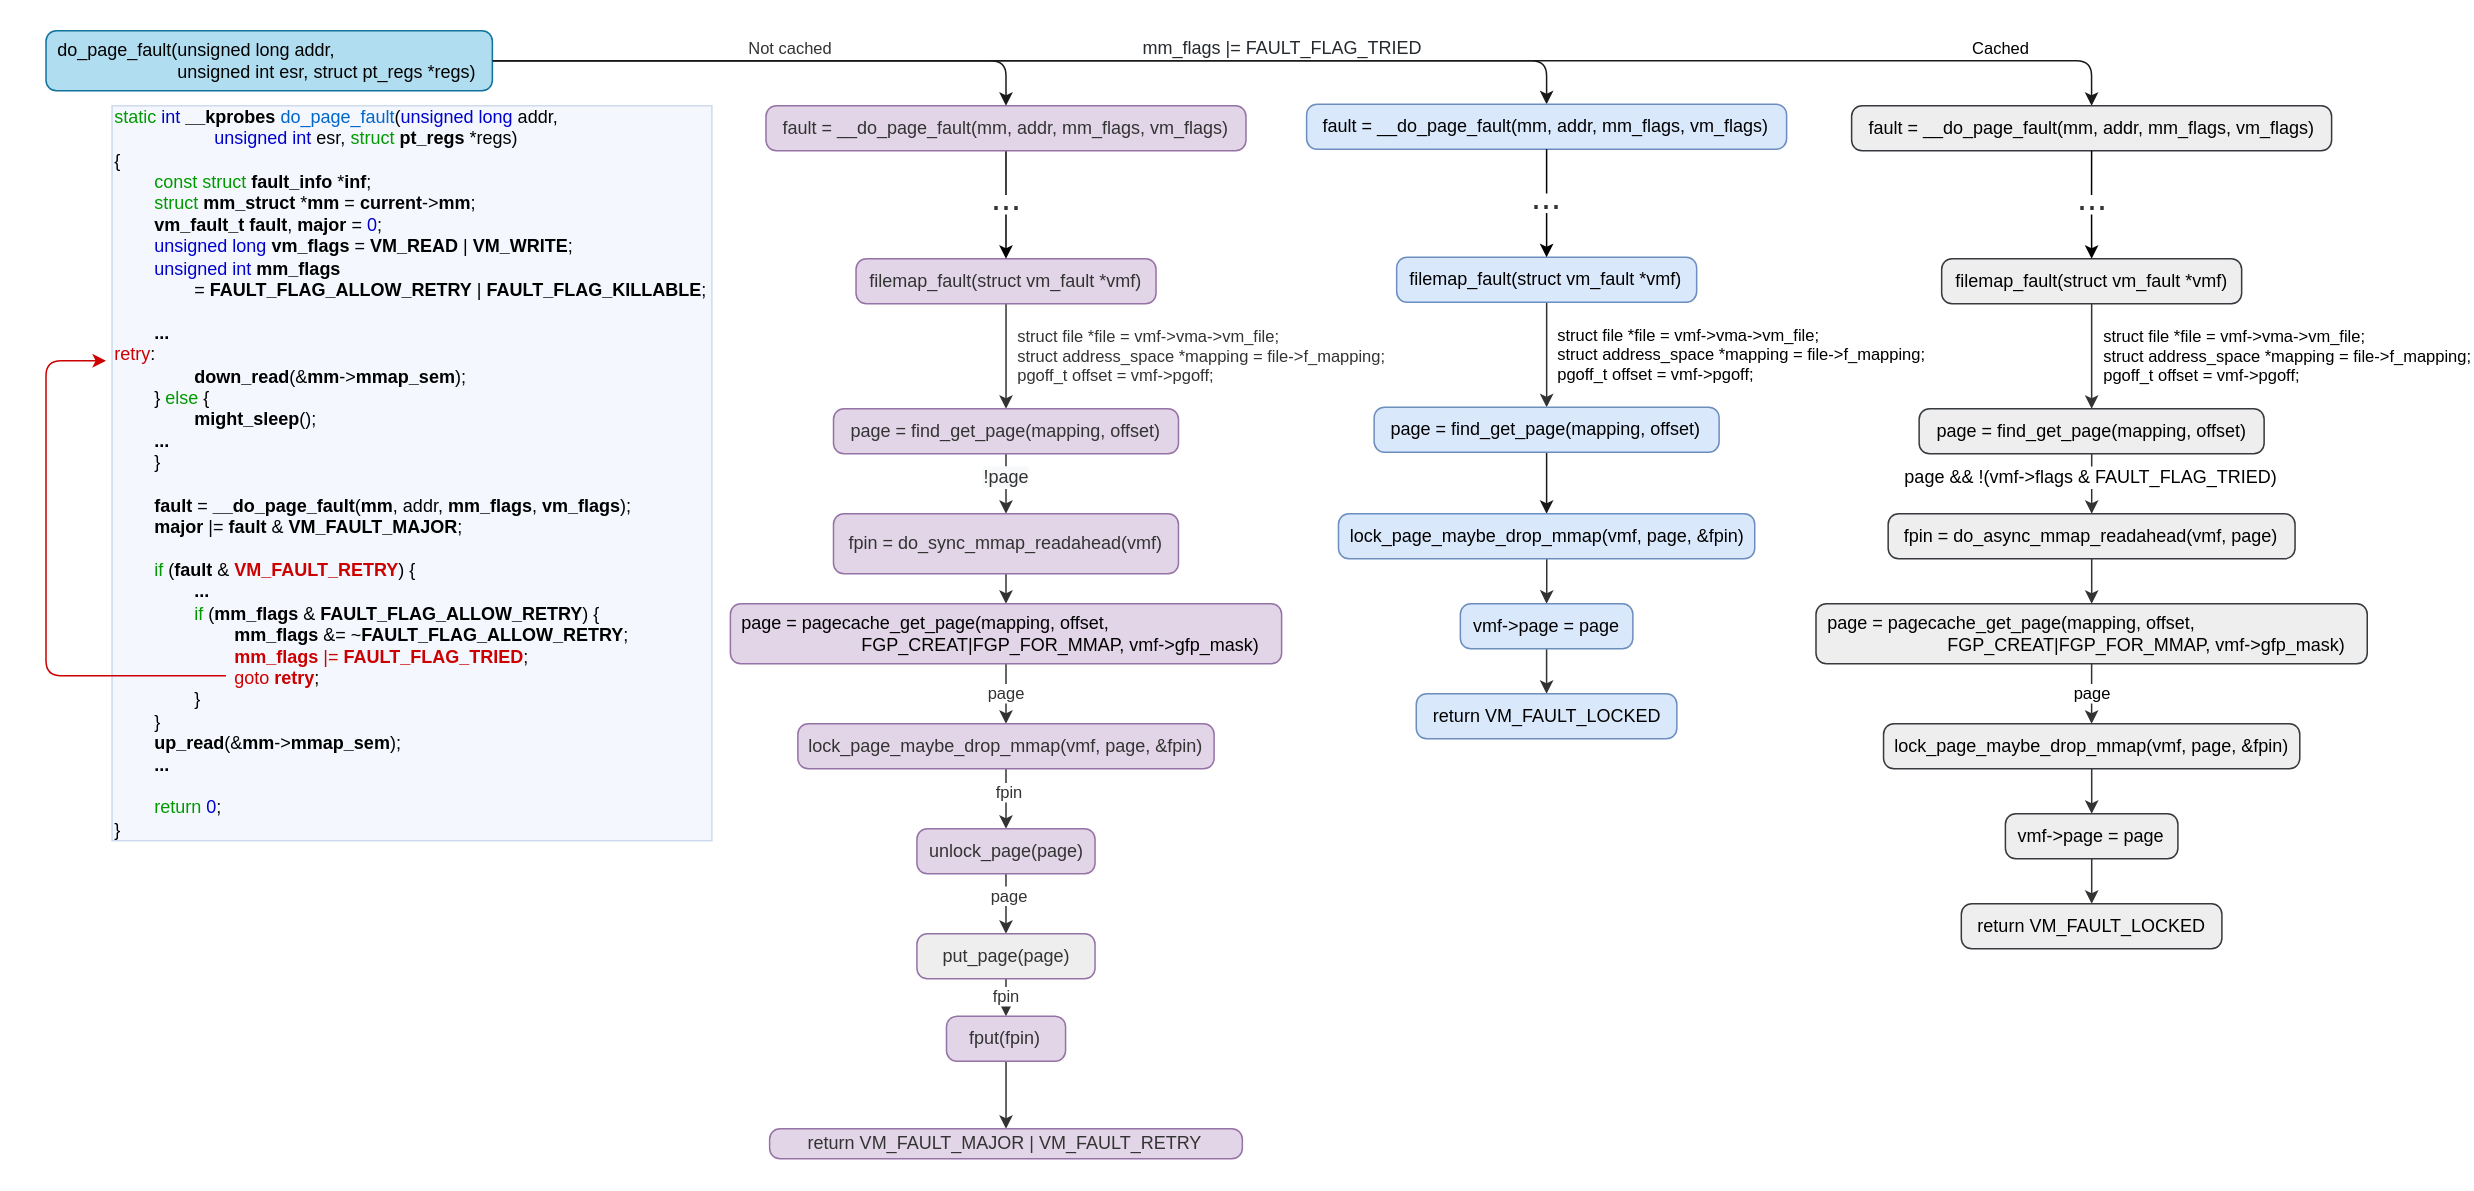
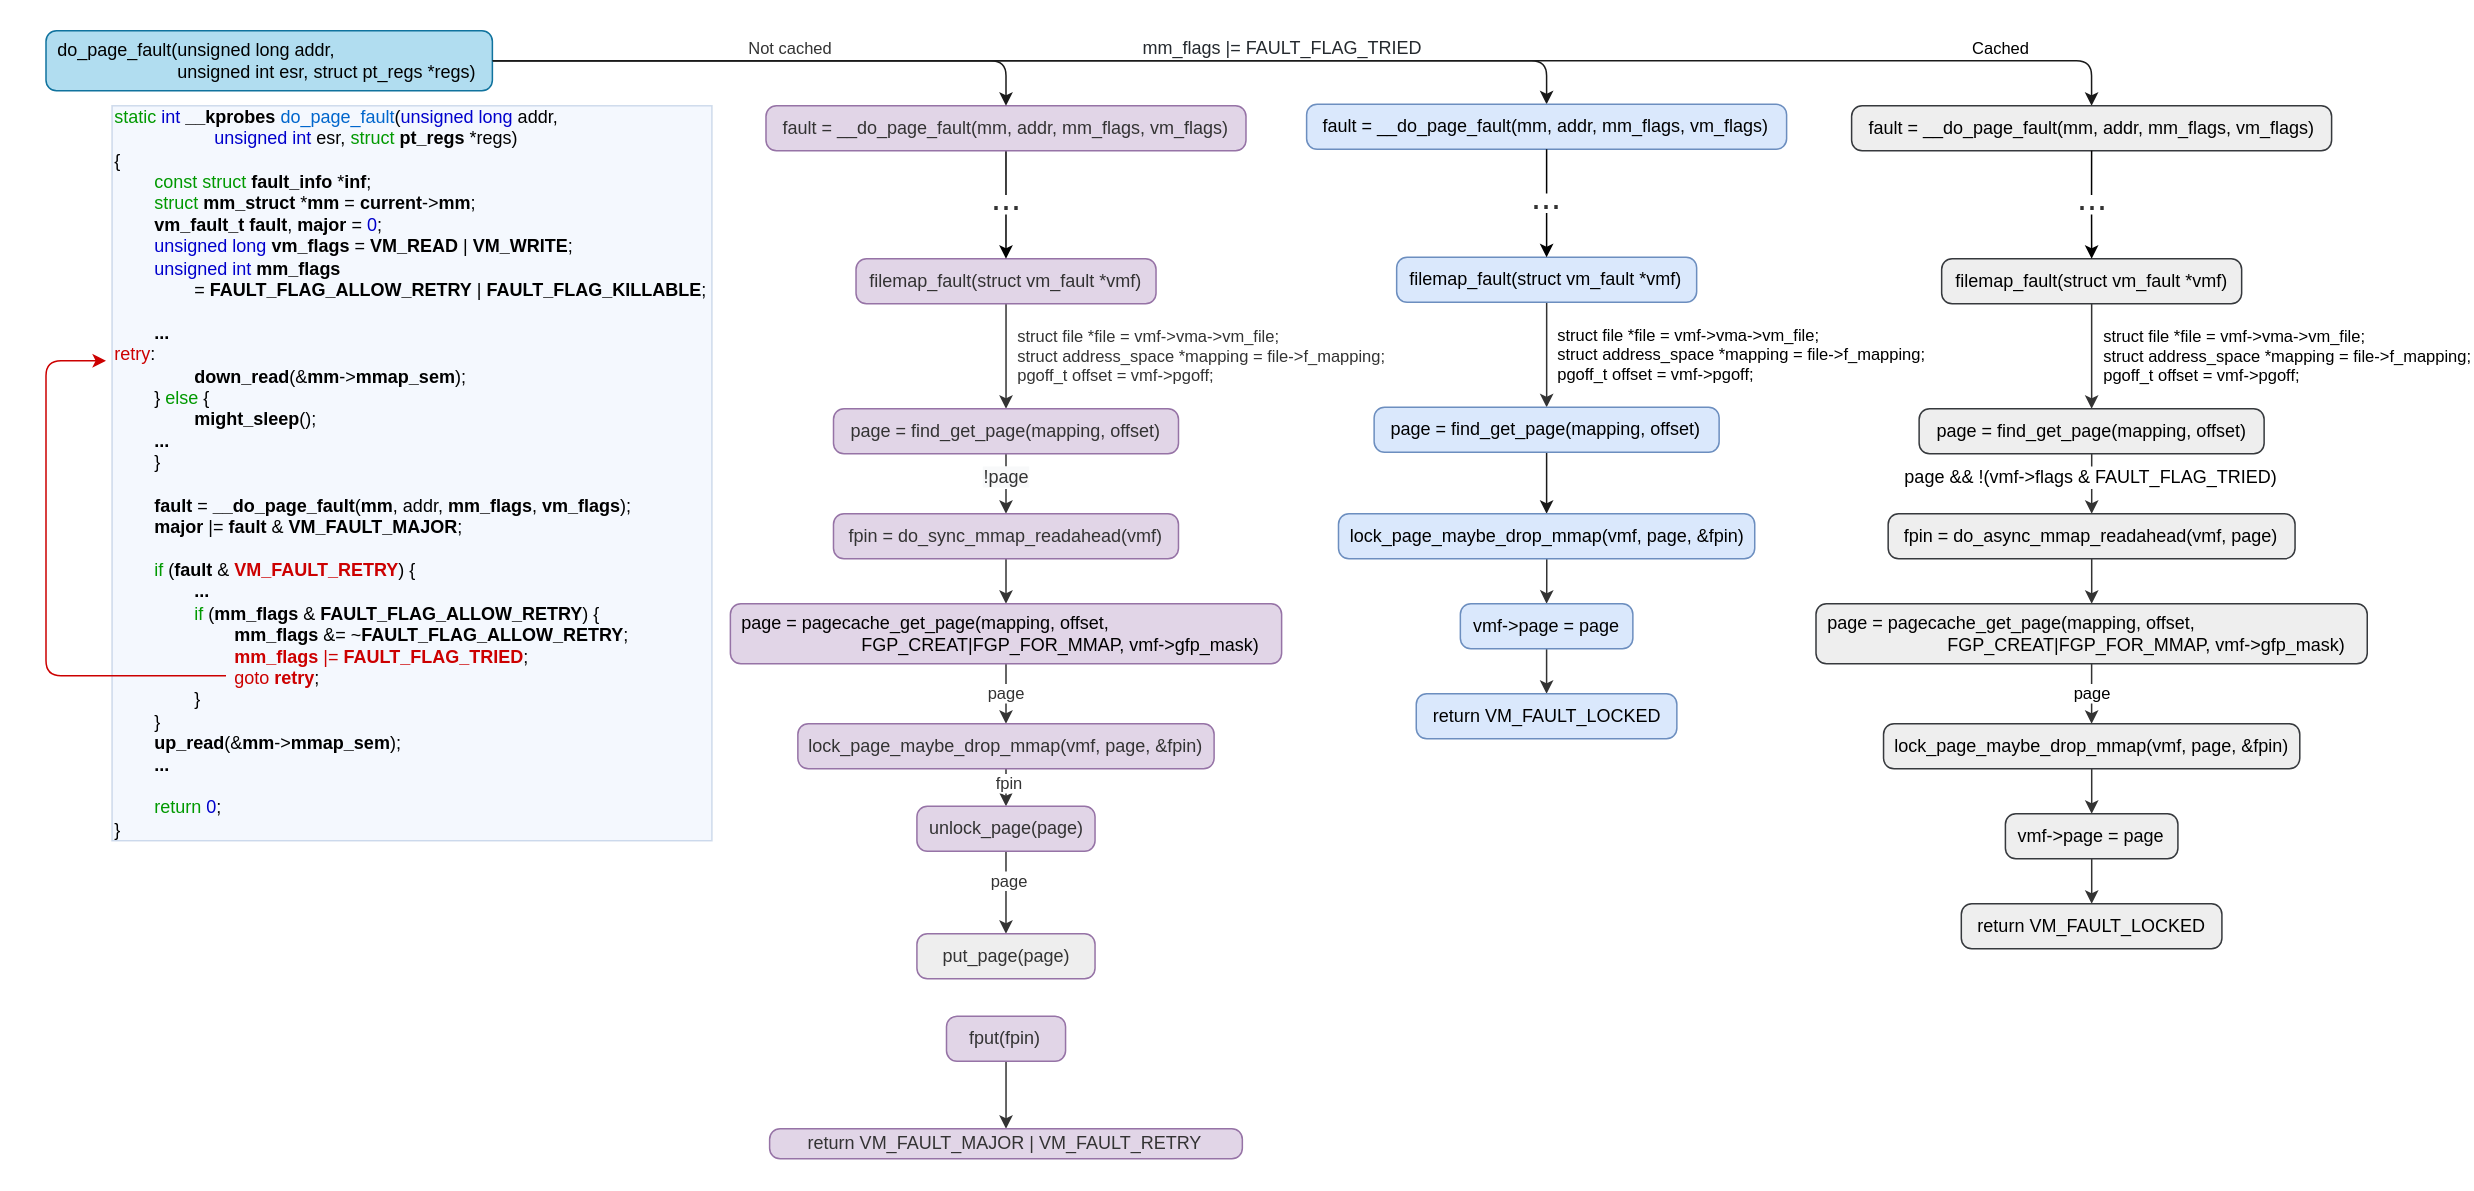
node "fpin = do_sync_mmap_readahead(vmf)": size 345x60 -> 345x45
node "unlock_page(page)": moved (1006, 851) -> (1006, 829)
edge "put_page(page)" -> "fput(fpin)": removed, label "fpin"
